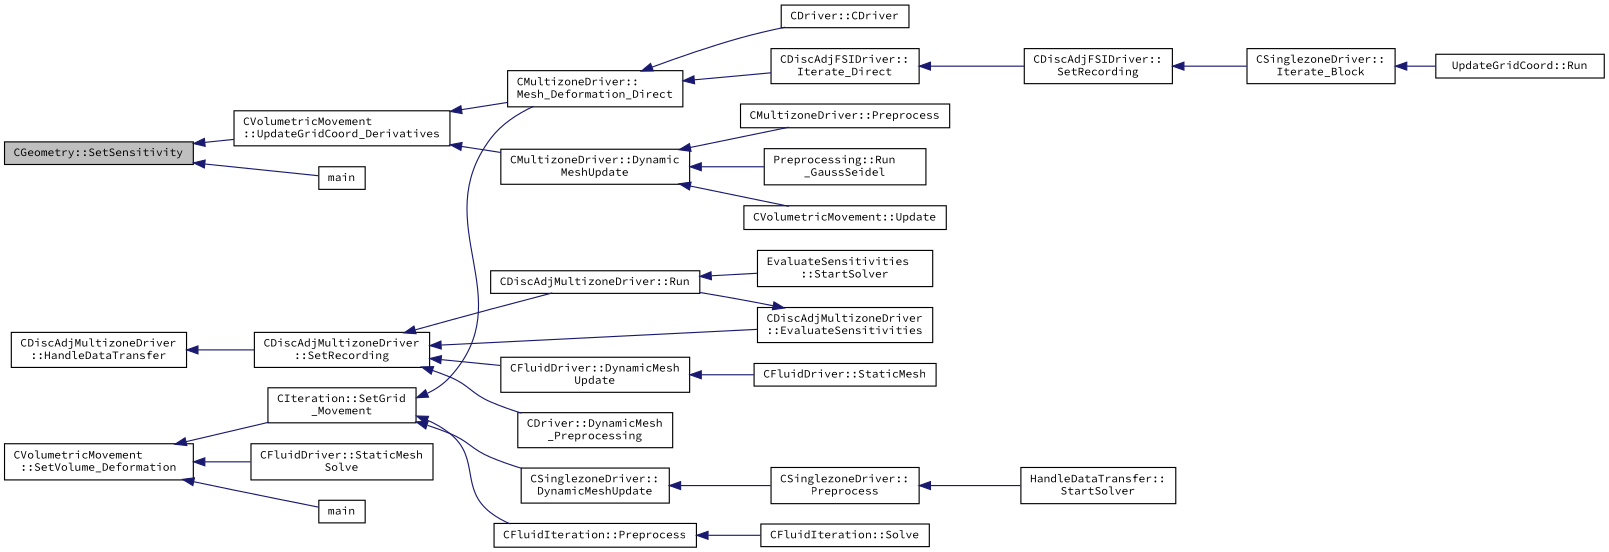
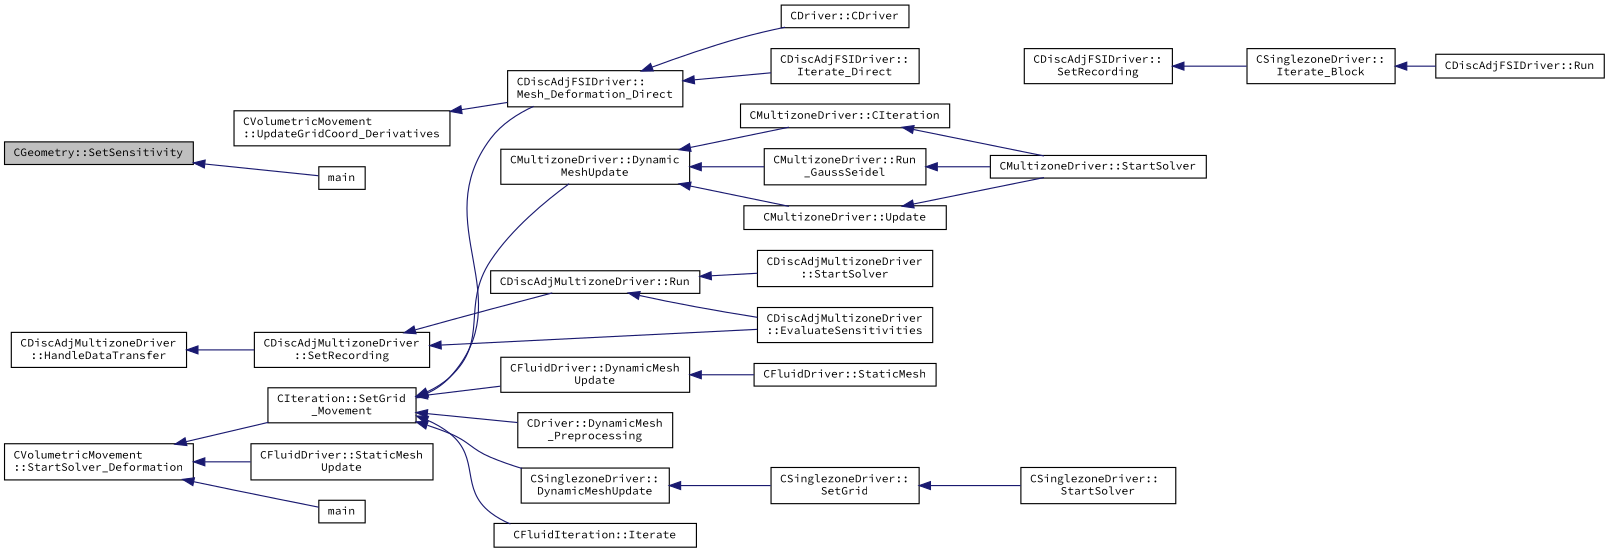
edge "CDiscAdjFSIDriver:: SetRecording" -> "CDiscAdjFSIDriver:: Iterate_Direct": removed
node "UpdateGridCoord::Run": label "UpdateGridCoord::Run" -> "CDiscAdjFSIDriver::Run"
node "CMultizoneDriver:: Mesh_Deformation_Direct": label "CMultizoneDriver:: Mesh_Deformation_Direct" -> "CDiscAdjFSIDriver:: Mesh_Deformation_Direct"
node "CMultizoneDriver::Preprocess": label "CMultizoneDriver::Preprocess" -> "CMultizoneDriver::CIteration"
edge "CVolumetricMovement ::UpdateGridCoord_Derivatives" -> "CGeometry::SetSensitivity": removed
edge "CMultizoneDriver::Dynamic MeshUpdate" -> "CVolumetricMovement ::UpdateGridCoord_Derivatives": now "CMultizoneDriver::Dynamic MeshUpdate" -> "CIteration::SetGrid _Movement"
node "Preprocessing::Run _GaussSeidel": label "Preprocessing::Run _GaussSeidel" -> "CMultizoneDriver::Run _GaussSeidel"
node "CMultizoneDriver::StartSolver": added
node "CVolumetricMovement::Update": label "CVolumetricMovement::Update" -> "CMultizoneDriver::Update"
node "EvaluateSensitivities ::StartSolver": label "EvaluateSensitivities ::StartSolver" -> "CDiscAdjMultizoneDriver ::StartSolver"
edge "CDiscAdjMultizoneDriver::Run" -> "CDiscAdjMultizoneDriver ::EvaluateSensitivities": reversed
edge "CFluidDriver::DynamicMesh Update" -> "CDiscAdjMultizoneDriver ::SetRecording": now "CFluidDriver::DynamicMesh Update" -> "CIteration::SetGrid _Movement"
edge "CDriver::DynamicMesh _Preprocessing" -> "CDiscAdjMultizoneDriver ::SetRecording": now "CDriver::DynamicMesh _Preprocessing" -> "CIteration::SetGrid _Movement"
node "CVolumetricMovement ::SetVolume_Deformation": label "CVolumetricMovement ::SetVolume_Deformation" -> "CVolumetricMovement ::StartSolver_Deformation"
node "CFluidDriver::StaticMesh Solve": label "CFluidDriver::StaticMesh Solve" -> "CFluidDriver::StaticMesh Update"
node "CSinglezoneDriver:: Preprocess": label "CSinglezoneDriver:: Preprocess" -> "CSinglezoneDriver:: SetGrid"
node "HandleDataTransfer:: StartSolver": label "HandleDataTransfer:: StartSolver" -> "CSinglezoneDriver:: StartSolver"
node "CFluidIteration::Preprocess": label "CFluidIteration::Preprocess" -> "CFluidIteration::Iterate"
node "CFluidIteration::Solve": removed
